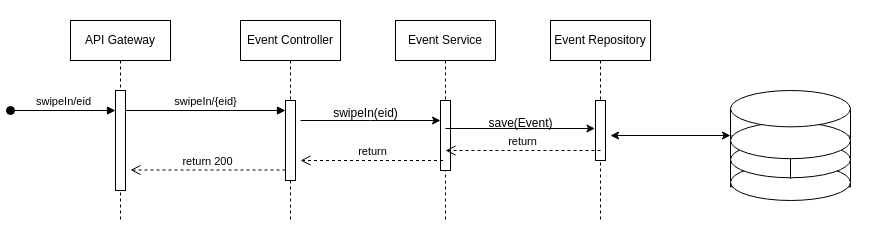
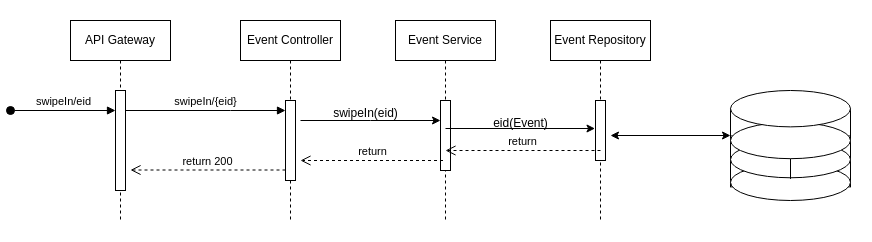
node "save(Event)": label "save(Event)" -> "eid(Event)"
